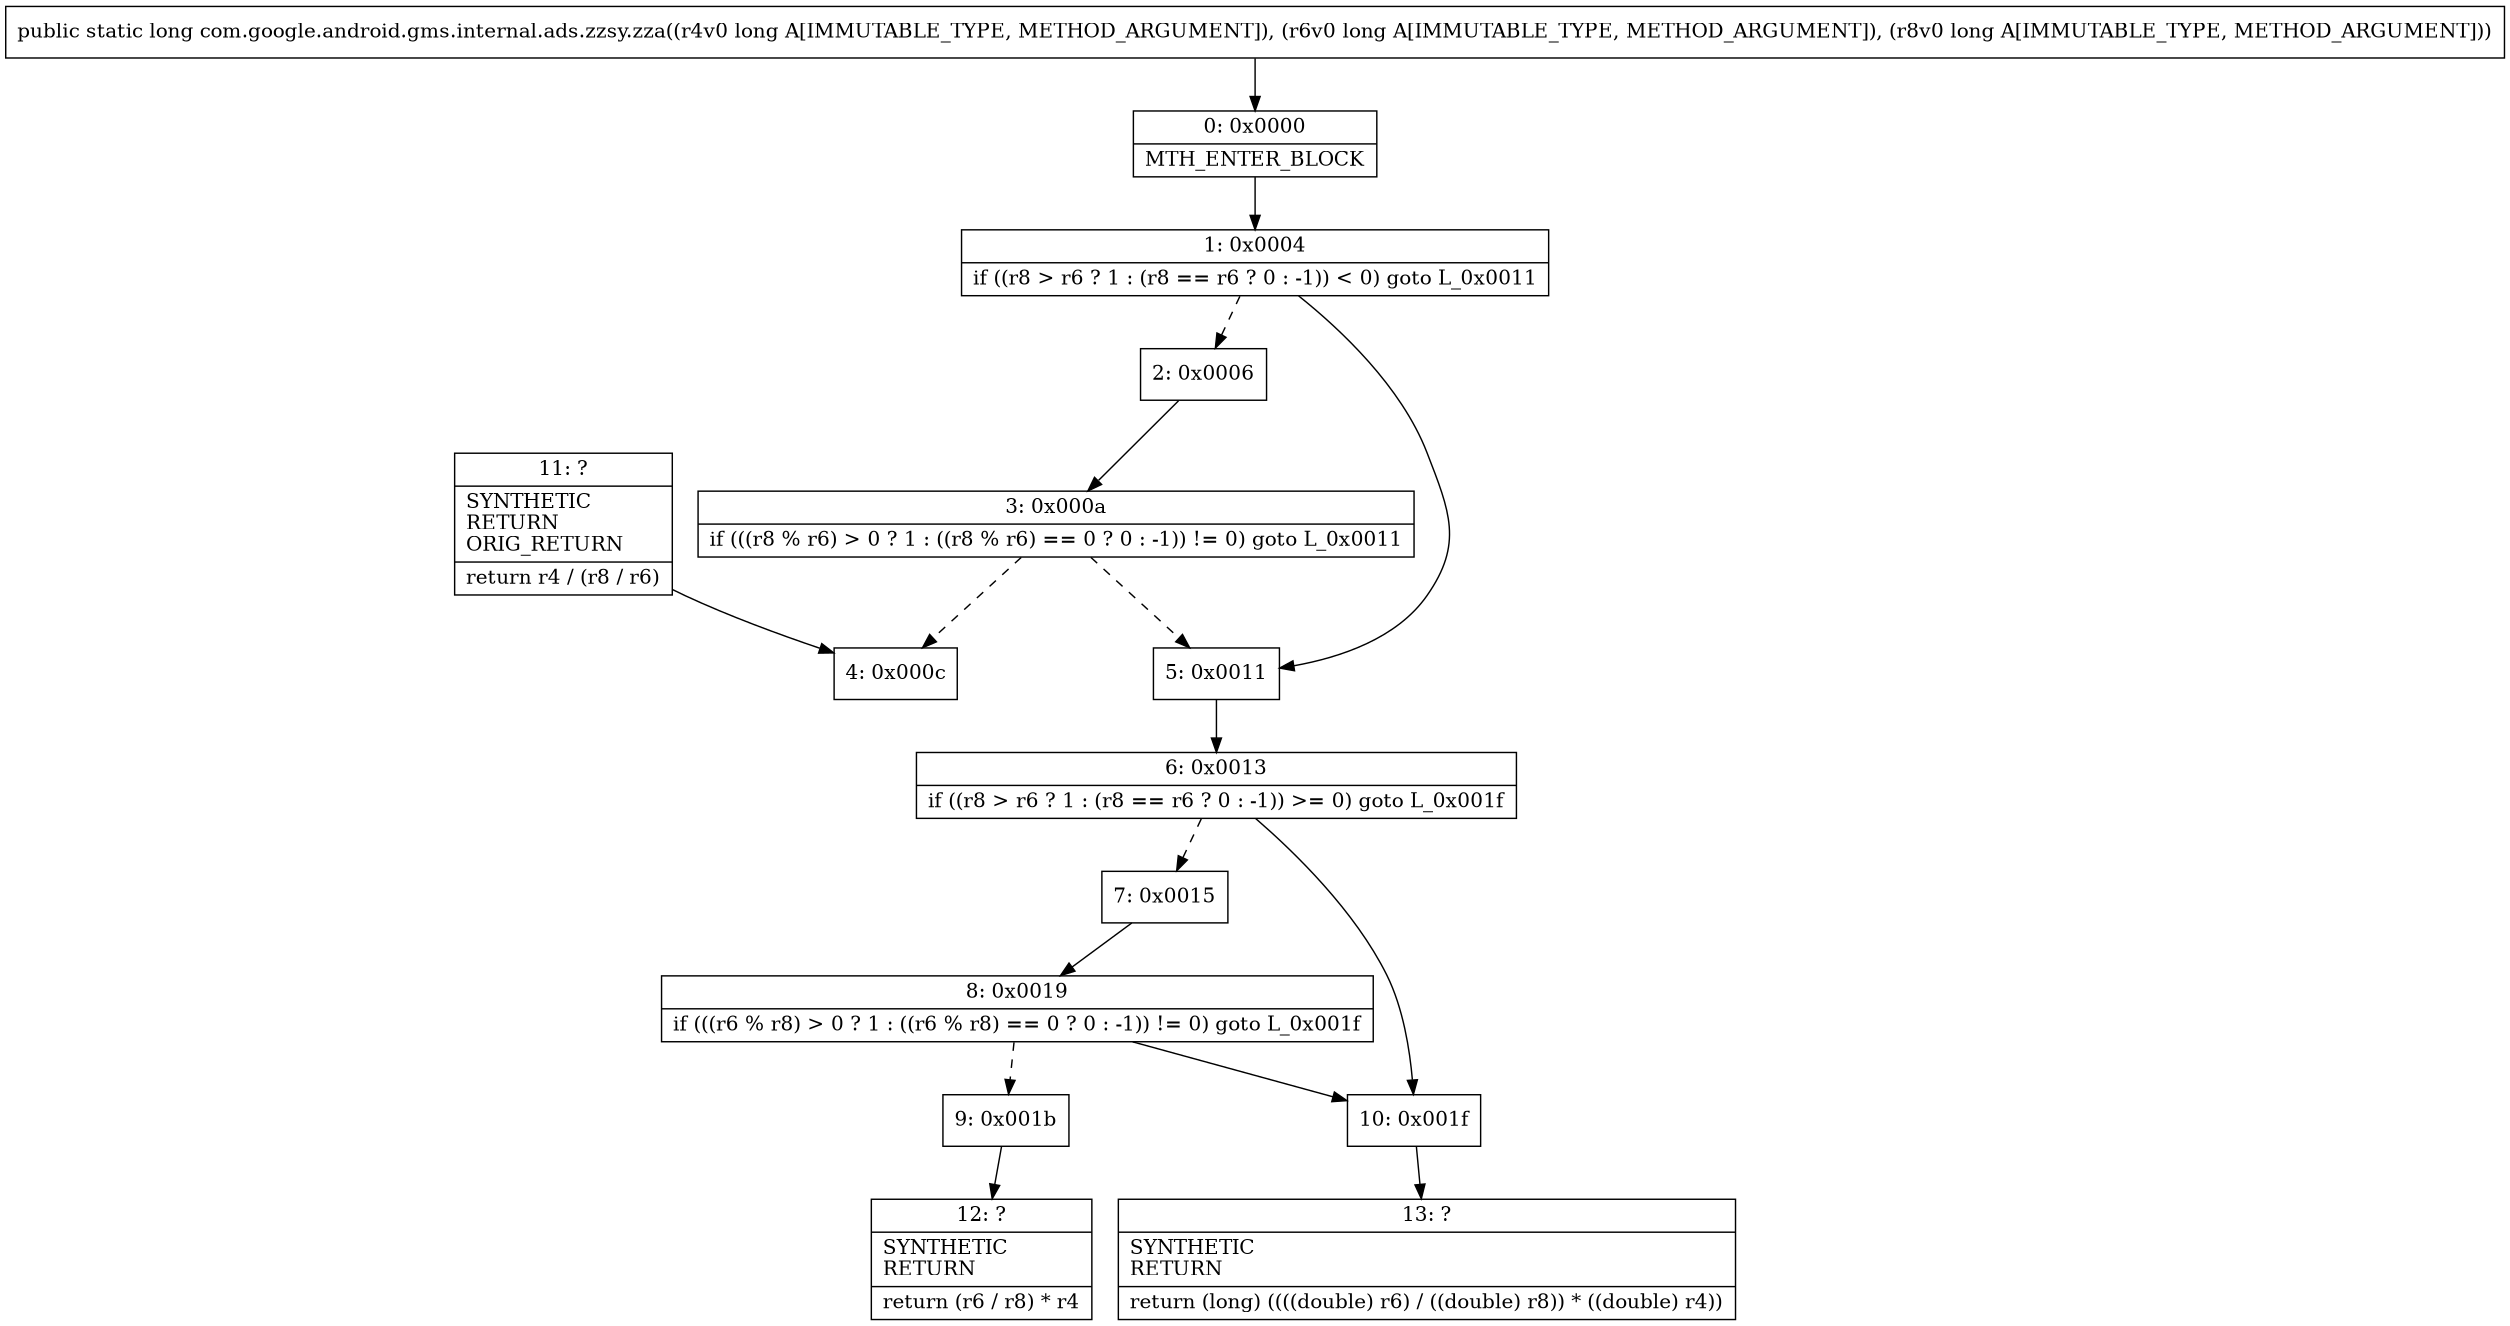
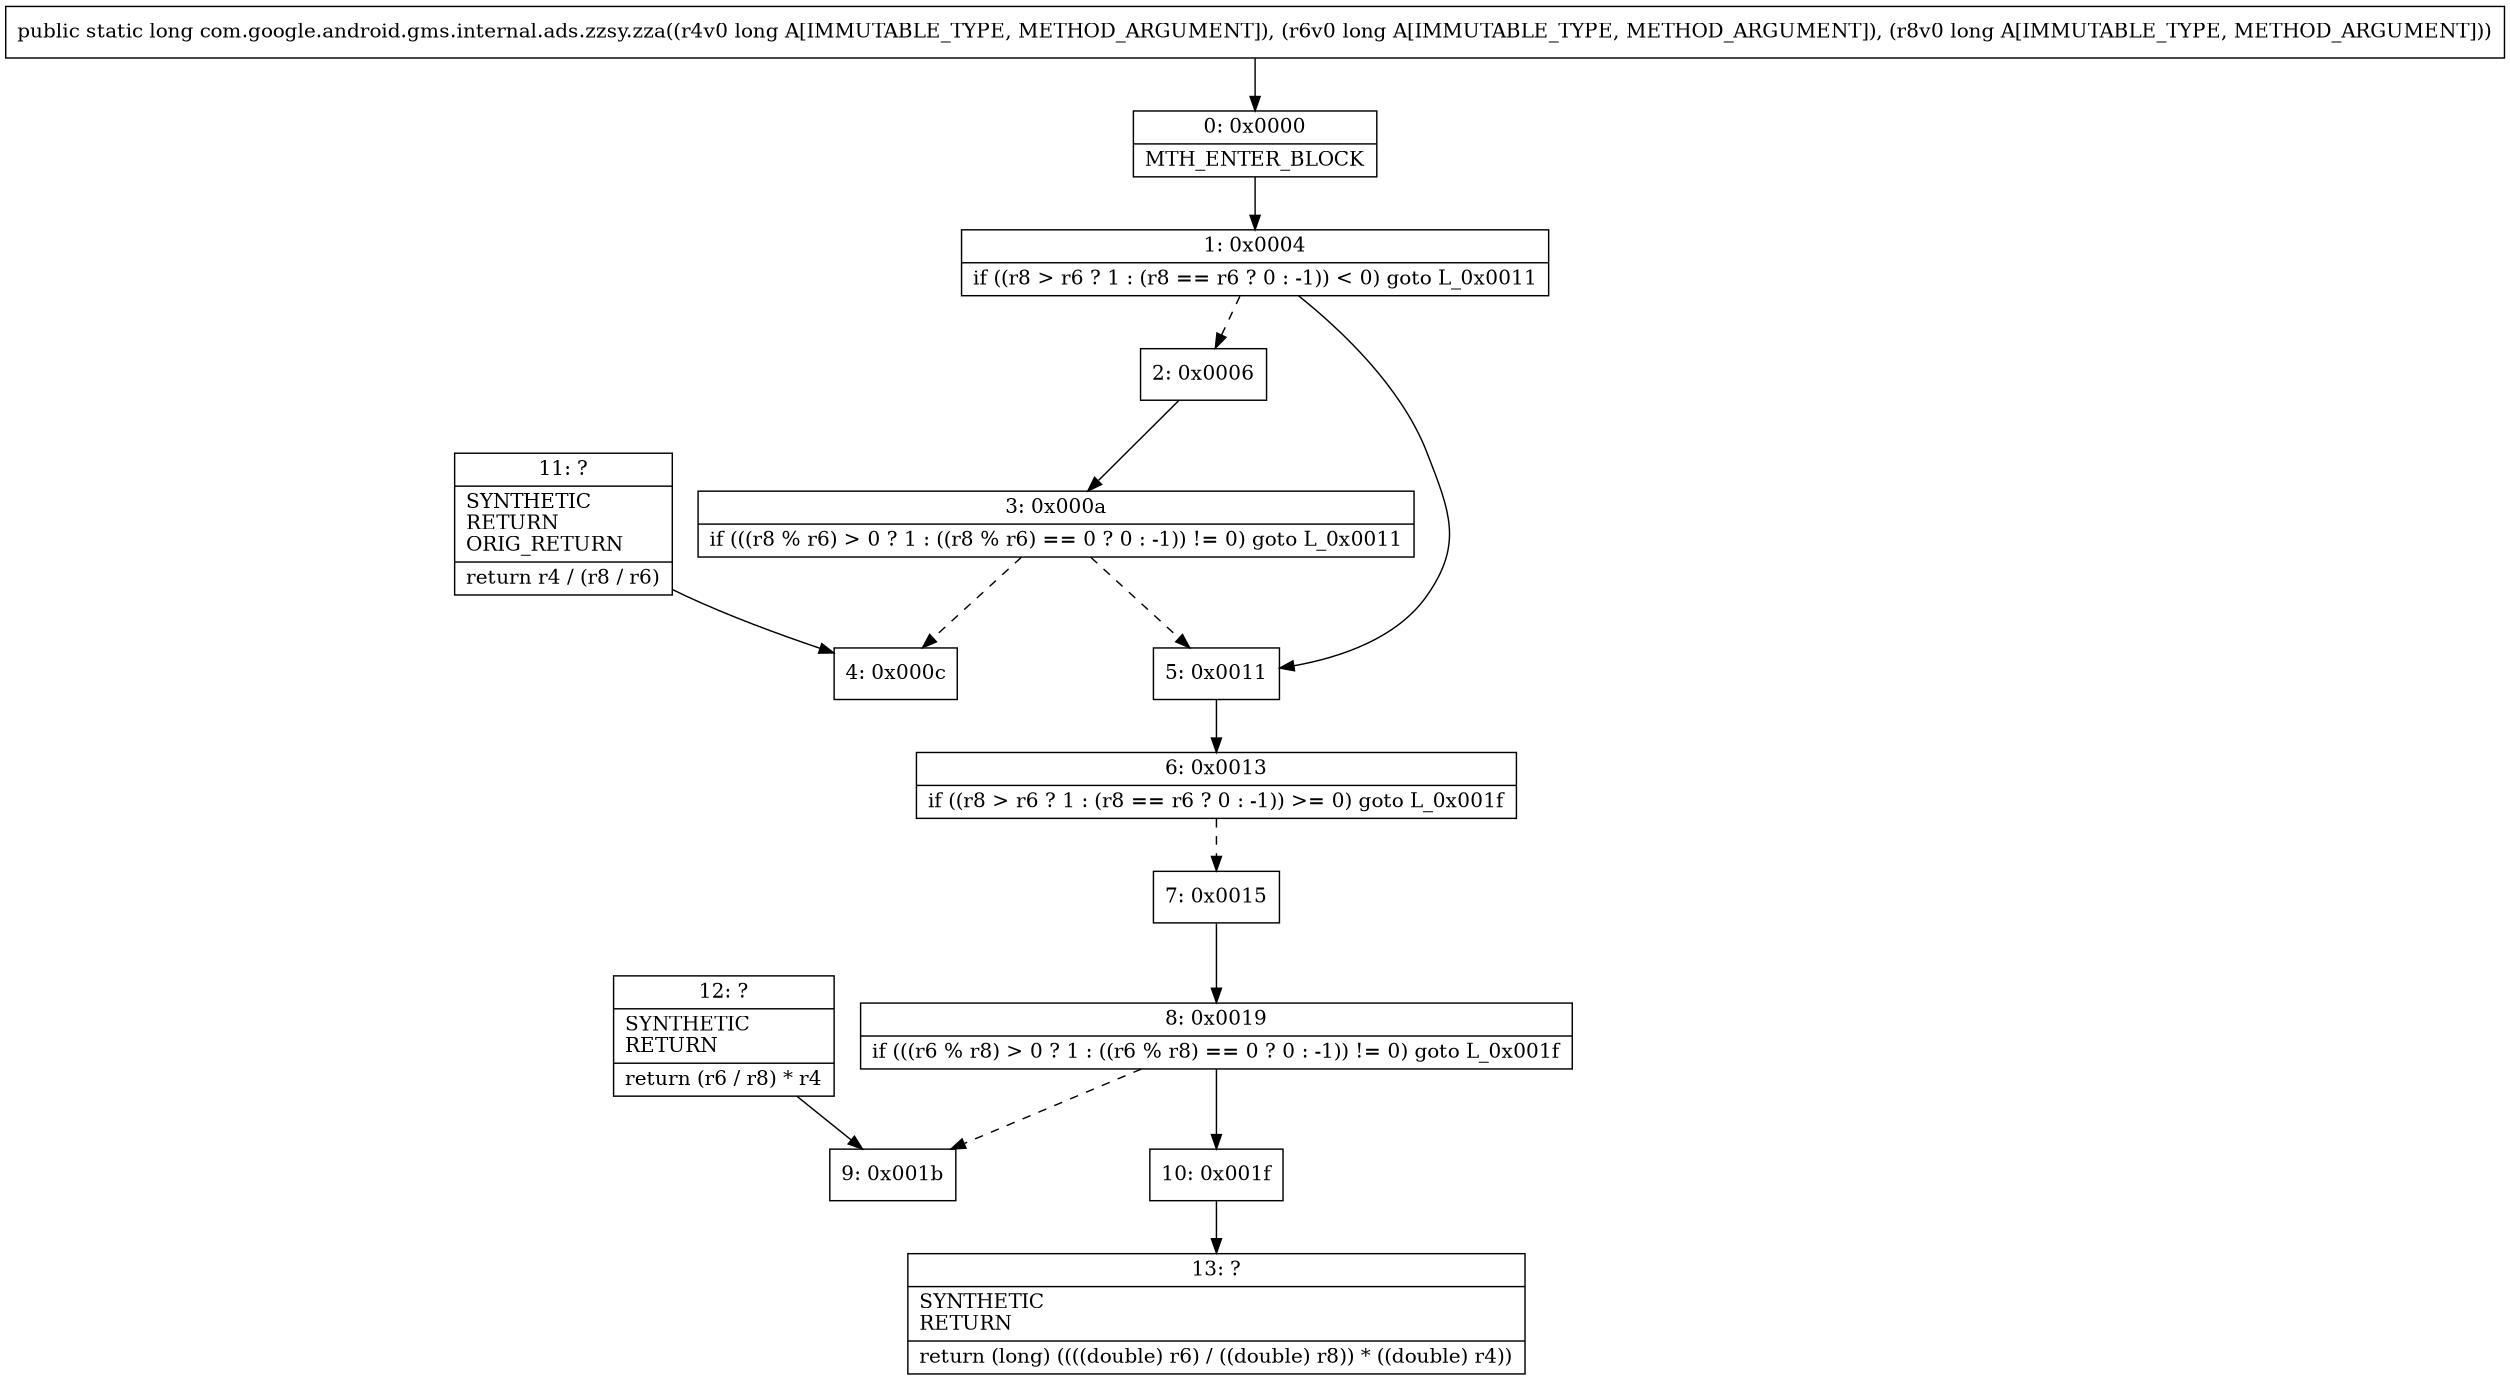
edge "6: 0x0013" -> "10: 0x001f": removed
edge "9: 0x001b" -> "12: ?": reversed
